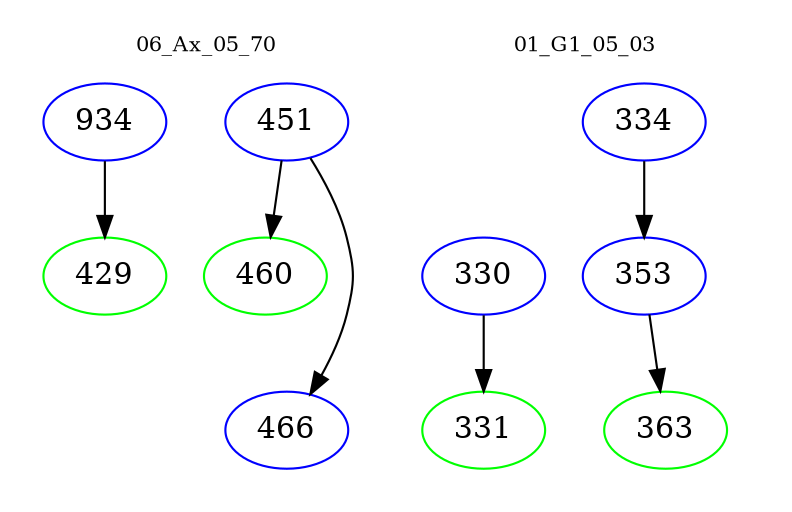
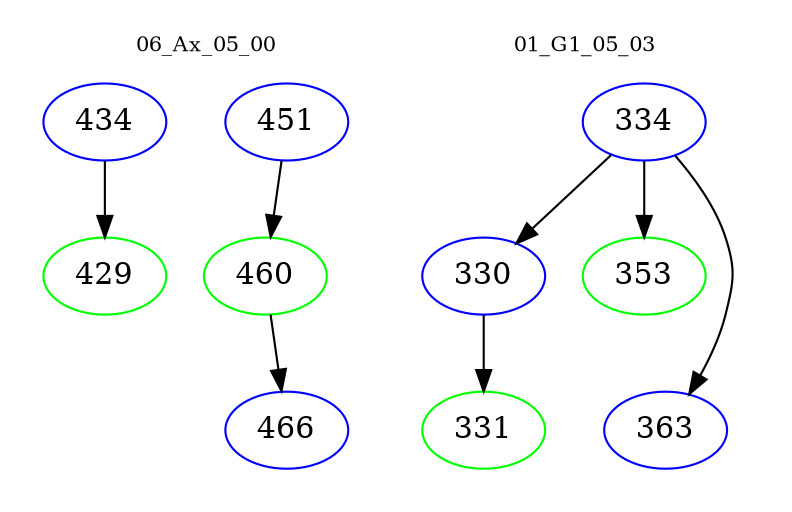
cluster "06_Ax_05_70": label "06_Ax_05_70" -> "06_Ax_05_00"
node "934": label "934" -> "434"
edge "334" -> "330": added
edge "451" -> "466": now "460" -> "466"
node "353": color blue -> green
edge "353" -> "363": now "334" -> "363"
node "363": color green -> blue
